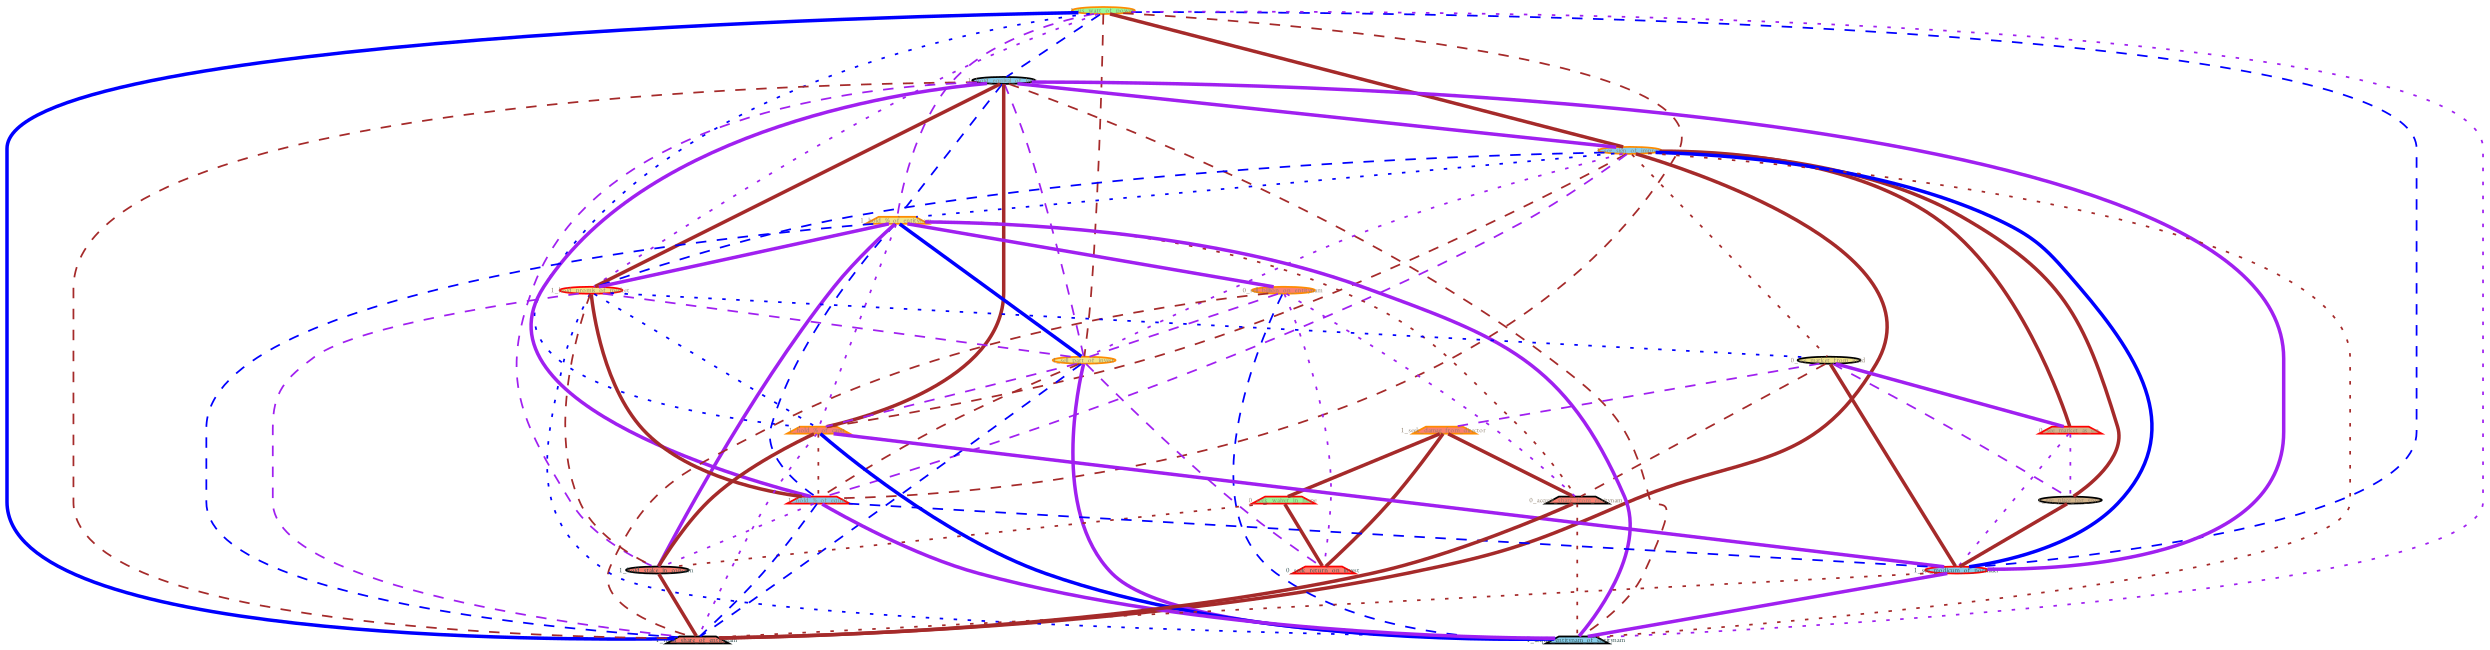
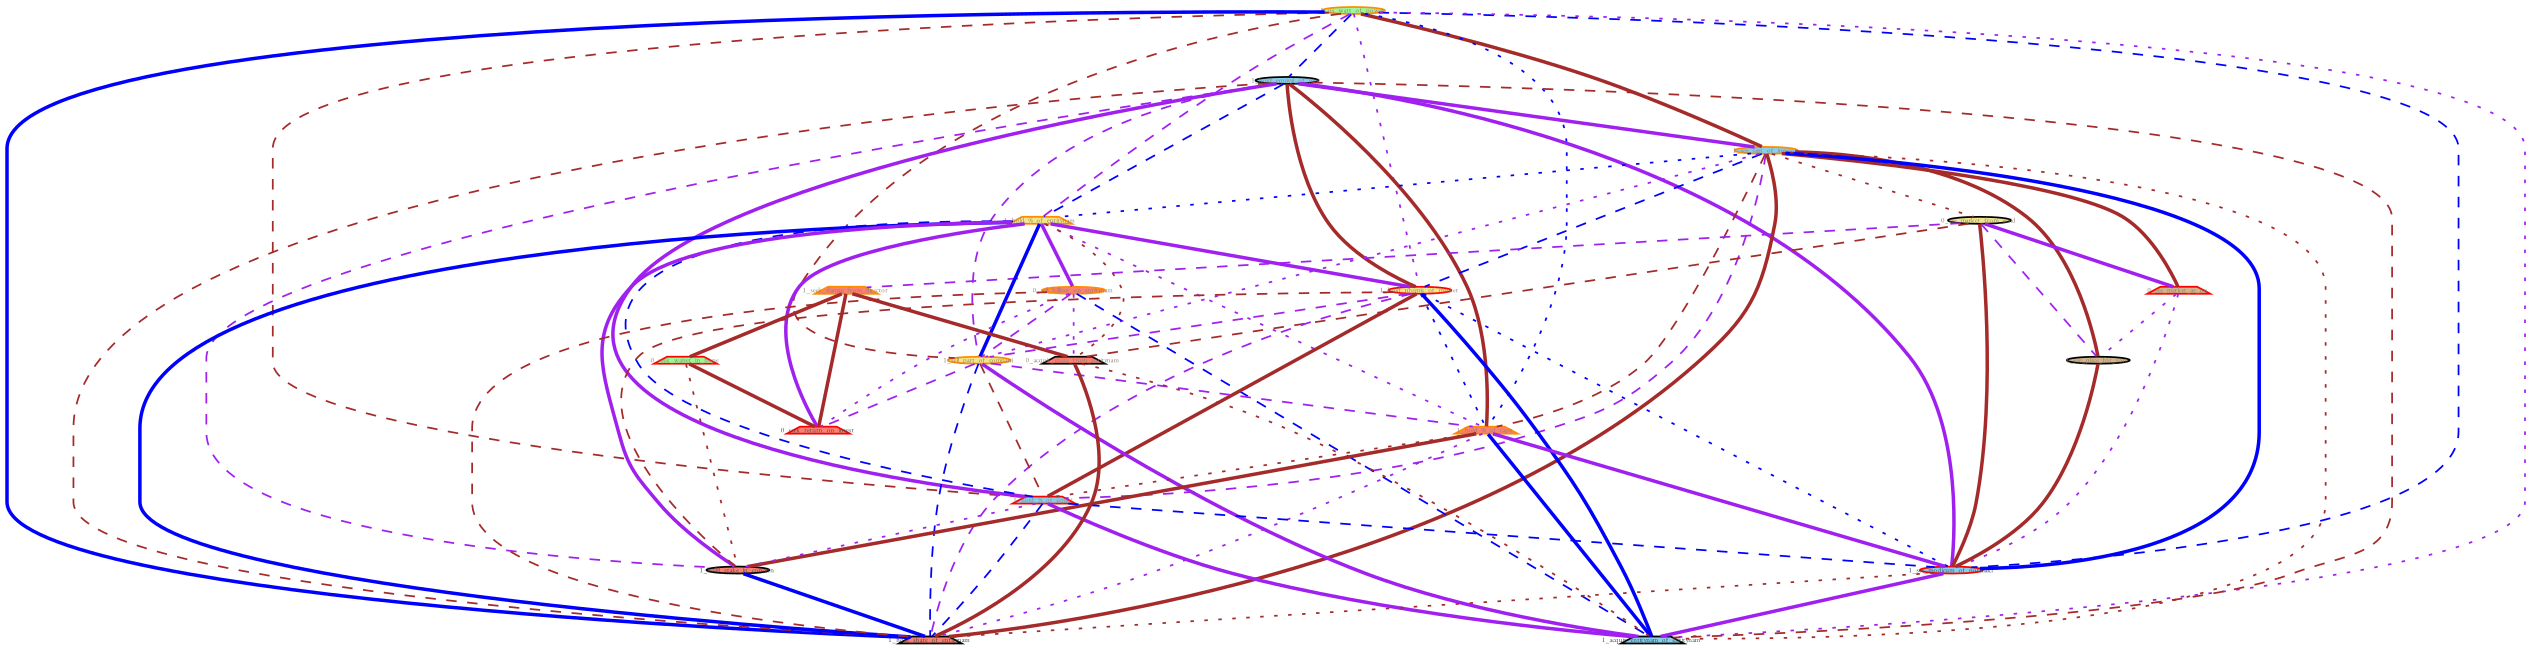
edge "1_hold_%_of_entitynam" -- "1_acquir_entitynam_of_entitynam": now "1_hold_%_of_entitynam" -- "0_seek_return_on_invest"
edge "1_hold_promis_of_market" -- "0_see_market_from_insid": now "1_hold_promis_of_market" -- "1_see_modicum_of_normalci"
node "1_sell_part_of_invest": label "1_sell_part_of_invest" -> "1_sell_part_of_compani"
edge "1_hold_%_of_entitynam" -- "1_hold_share_of_entitynam": style dashed -> bold
edge "1_hold_stake_in_concern" -- "1_hold_share_of_entitynam": color brown -> blue
edge "1_hold_promis_of_market" -- "1_acquir_entitynam_of_entitynam": style dotted -> bold
